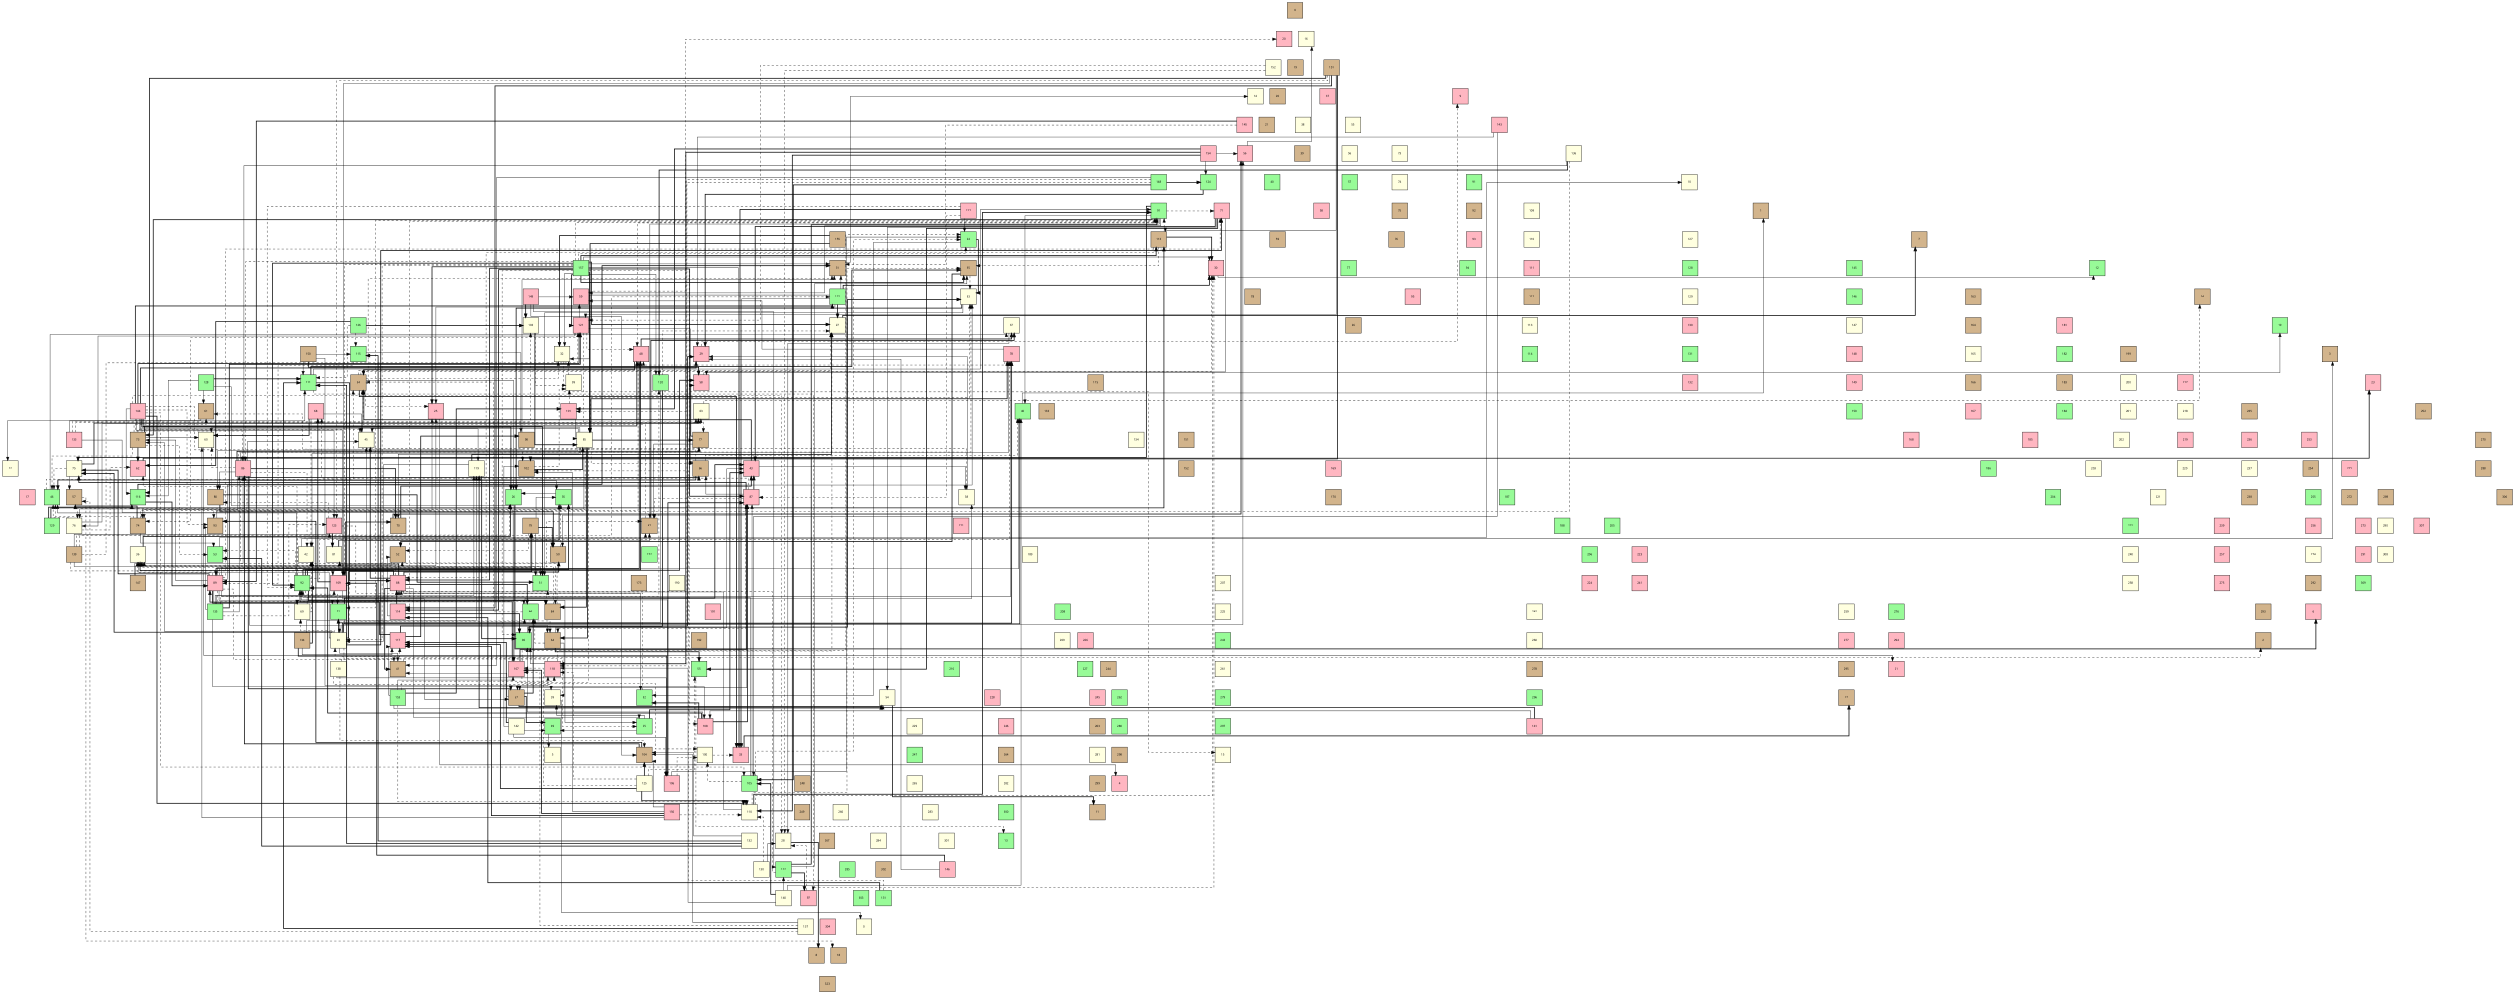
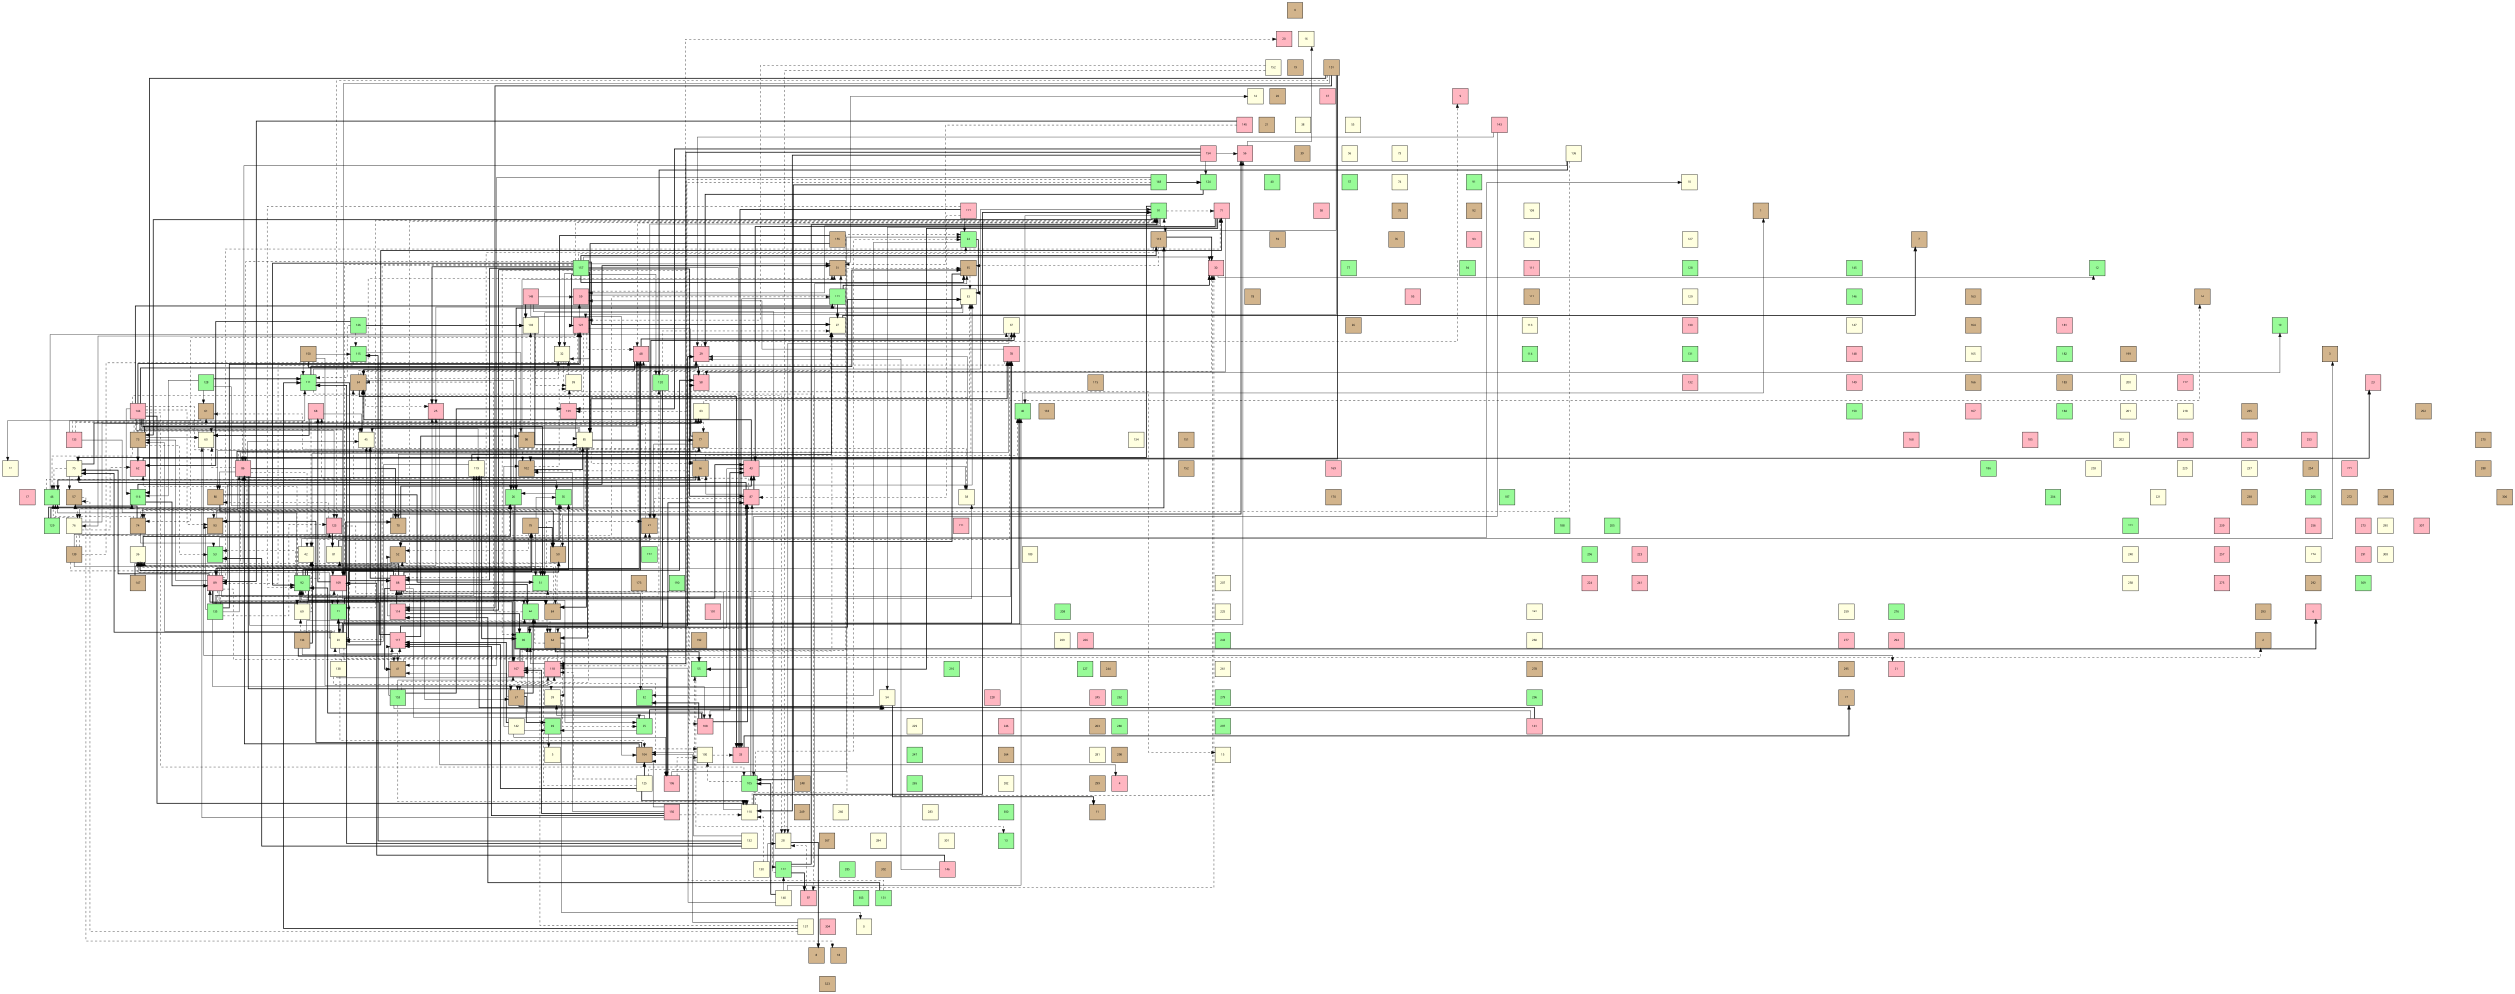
node "190": fillcolor lightyellow -> palegreen
node "265": fillcolor lightyellow -> palegreen
